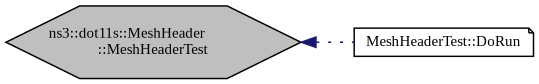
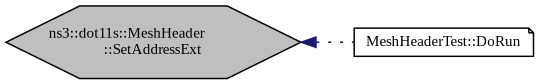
node "ns3::dot11s::MeshHeader ::MeshHeaderTest": label "ns3::dot11s::MeshHeader ::MeshHeaderTest" -> "ns3::dot11s::MeshHeader ::SetAddressExt"
